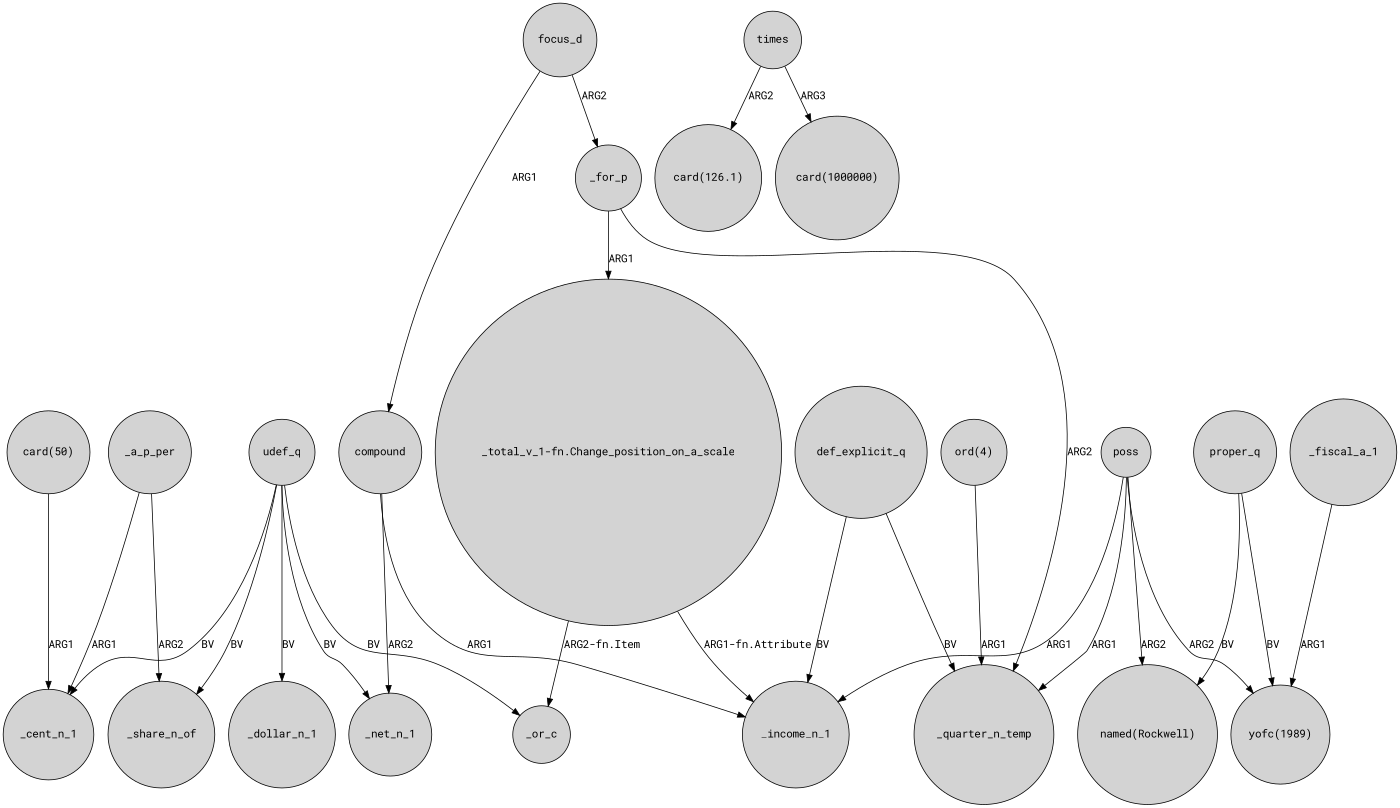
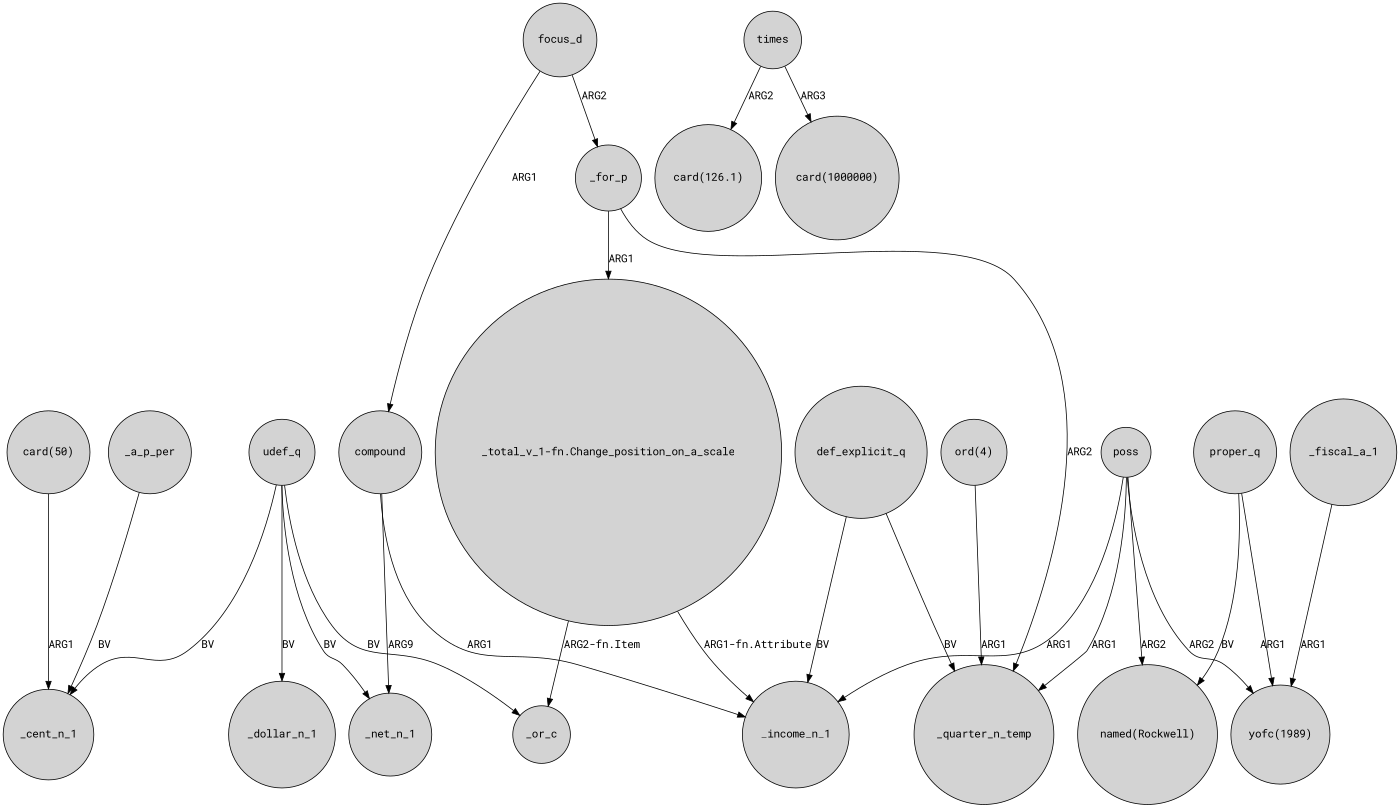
edge "_a_p_per" -> "_cent_n_1": label "ARG1" -> "BV"
edge "compound" -> "_net_n_1": label "ARG2" -> "ARG9"
edge "proper_q" -> "yofc(1989)": label "BV" -> "ARG1"
node "_share_n_of": removed
